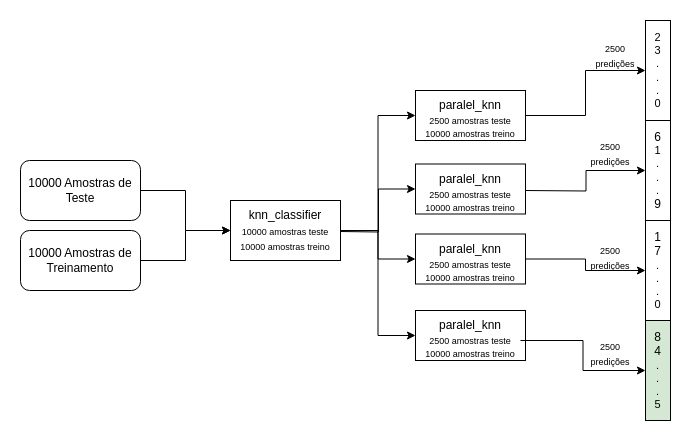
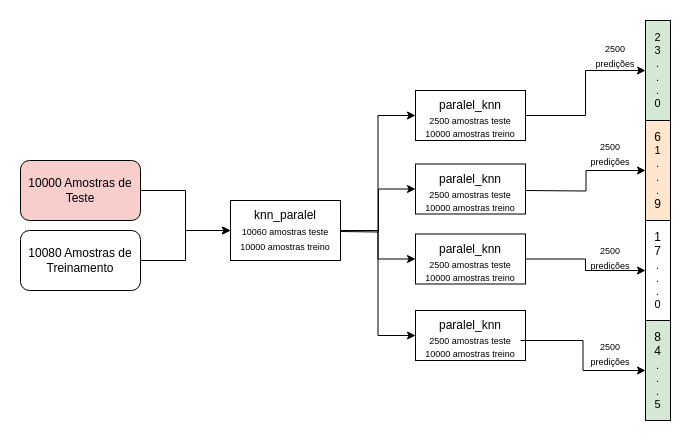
node "2 3 . . . 0": fillcolor #ffffff -> #d5e8d4
node "6 1 . . . 9": fillcolor #ffffff -> #ffe6cc
node "10000 Amostras de Teste": fillcolor #ffffff -> #f8cecc
node "knn_classifier": label "knn_classifier" -> "knn_paralel"
node "10000 amostras teste": label "10000 amostras teste" -> "10060 amostras teste"
node "10000 Amostras de Treinamento": label "10000 Amostras de Treinamento" -> "10080 Amostras de Treinamento"
